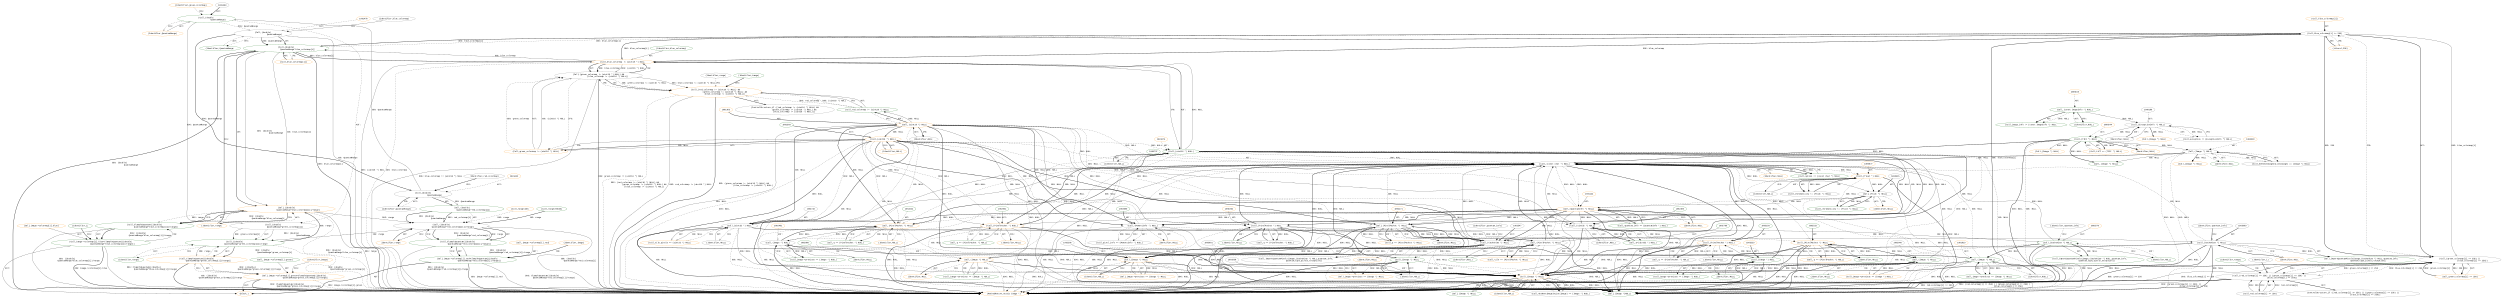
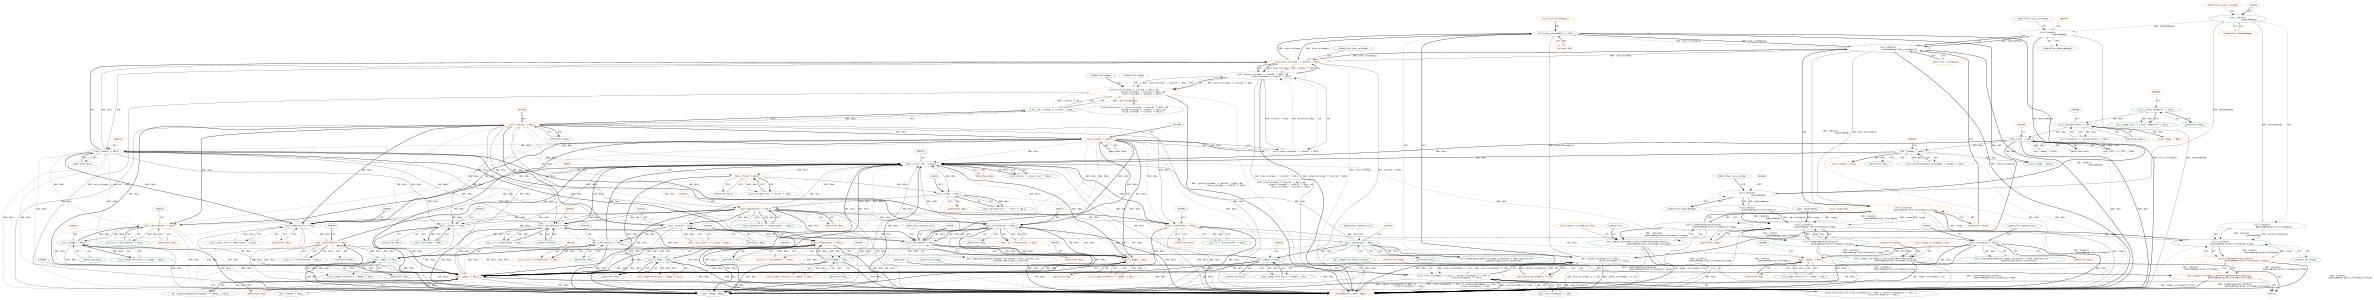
edge "(Call,(QuantumInfo *) NULL)" -> "(Call,(const char *) NULL)": now "(Call,(QuantumInfo *) NULL)" -> "(Call,p=(uint32 *) NULL)"
